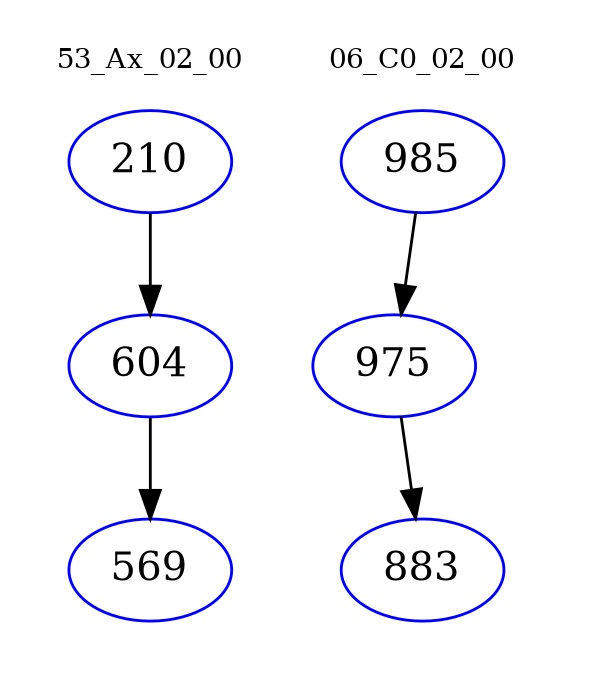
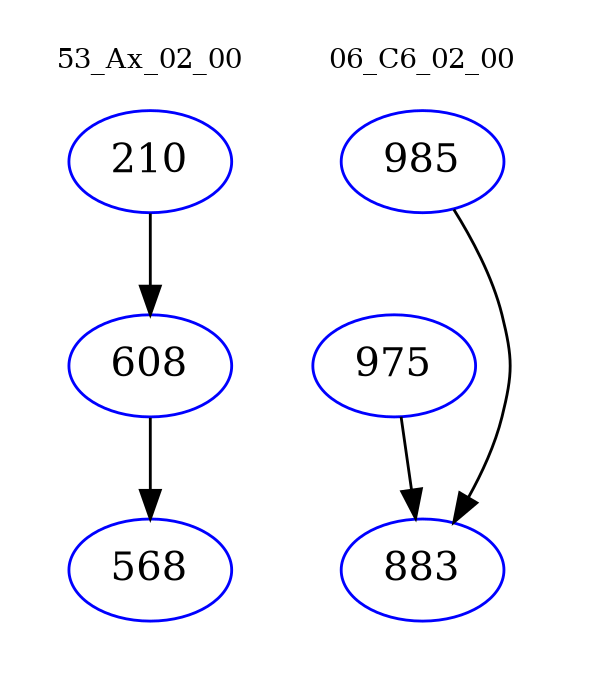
cluster "06_C0_02_00": label "06_C0_02_00" -> "06_C6_02_00"
edge "985" -> "975": now "985" -> "883"
node "604": label "604" -> "608"
node "569": label "569" -> "568"
